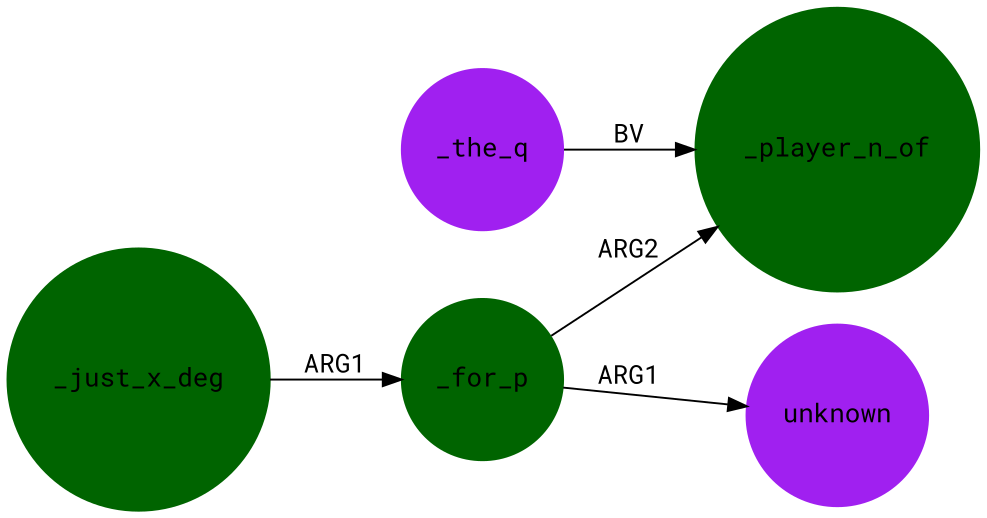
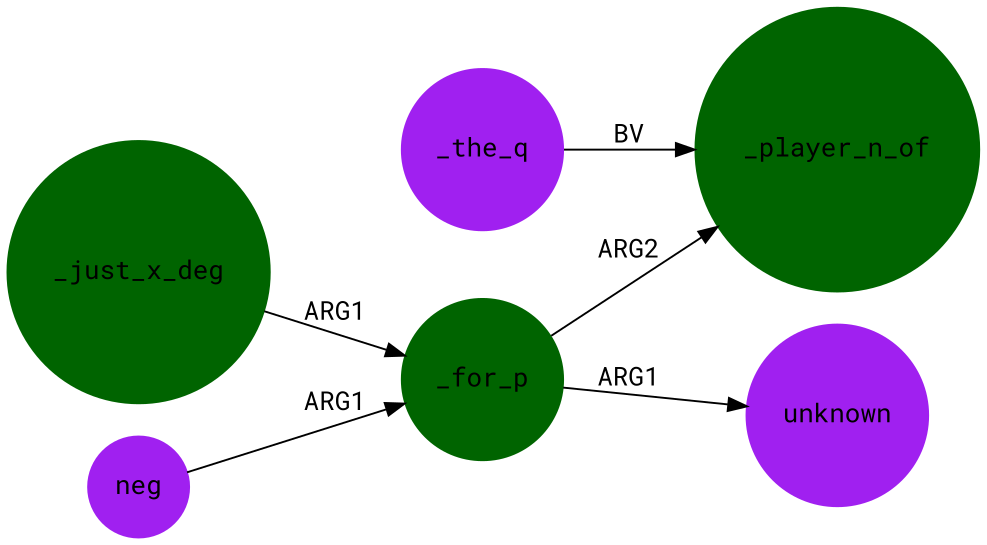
node "neg": added
